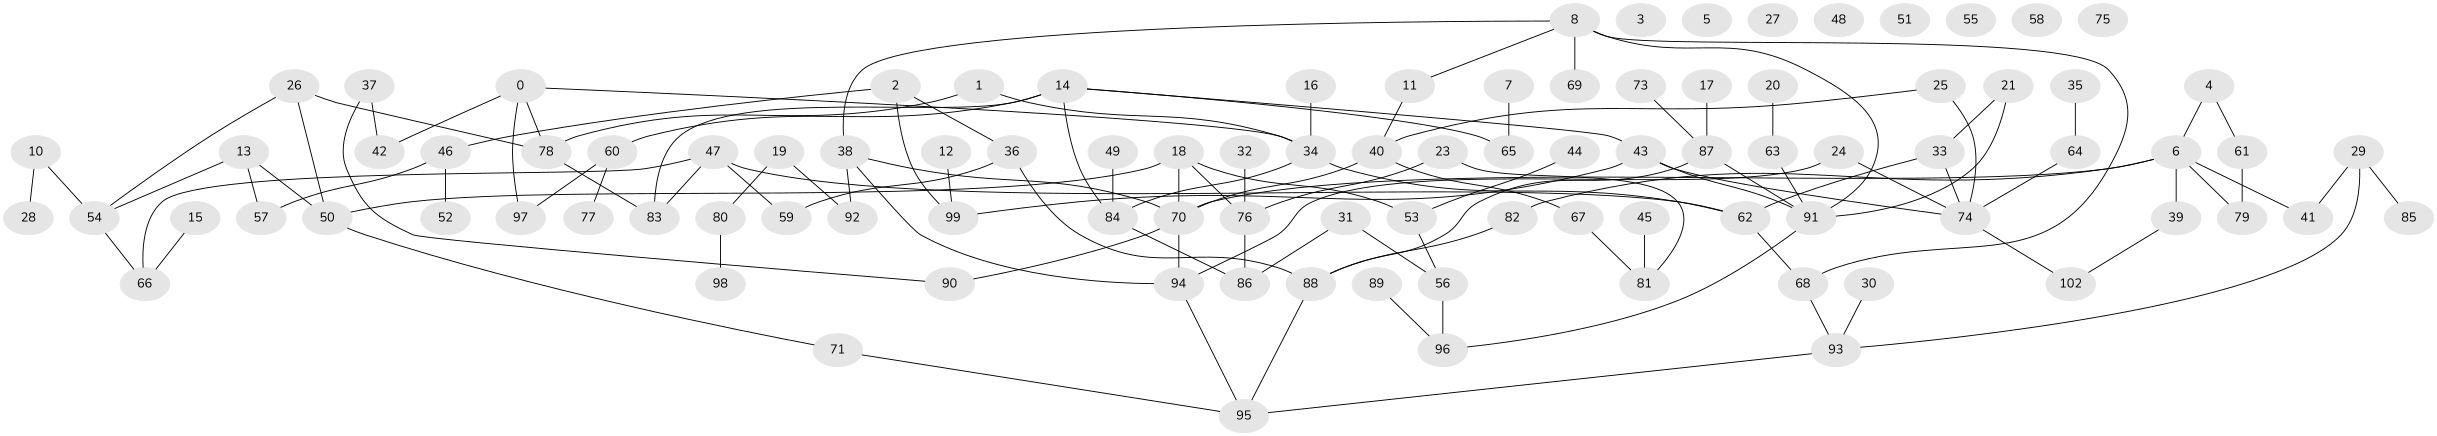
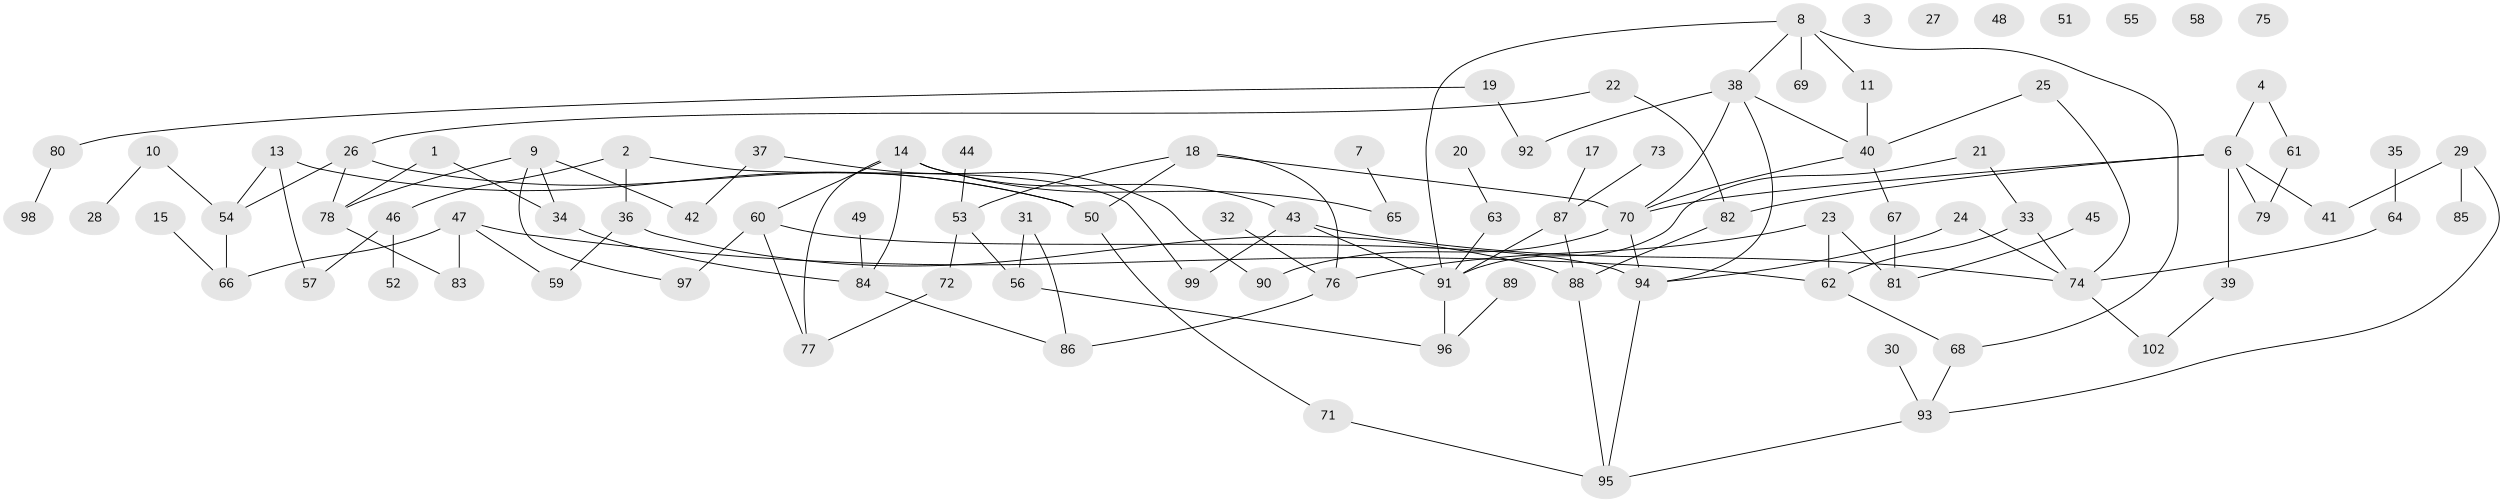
node "5": removed
node "0": label "0" -> "9"
node "16": removed
node "22": added
edge "14" -- "83": now "14" -- "77"
edge "38" -- "40": added
node "12": removed
edge "34" -- "62": now "23" -- "62"
edge "60" -- "94": added
node "72": added
